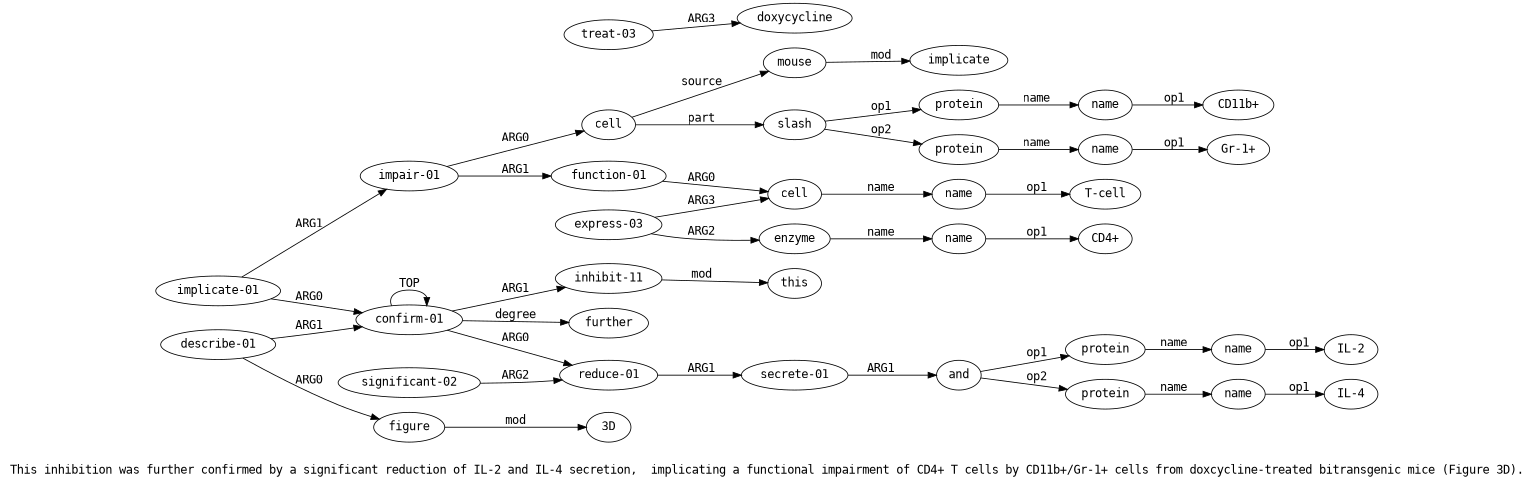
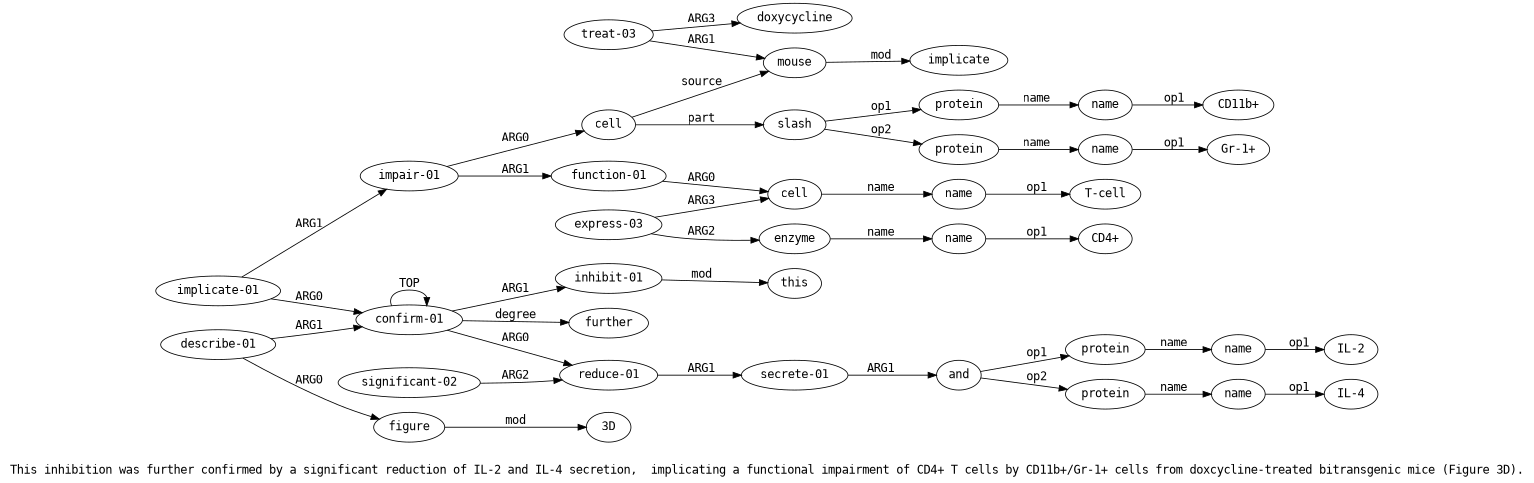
edge "treat-03" -> "mouse": added, label "ARG1"
node "inhibit-11": label "inhibit-11" -> "inhibit-01"
